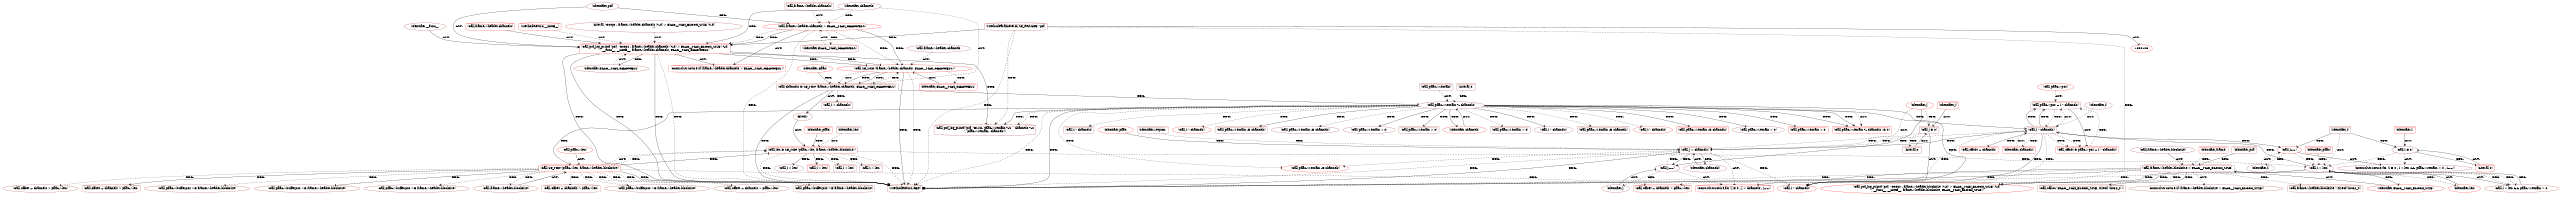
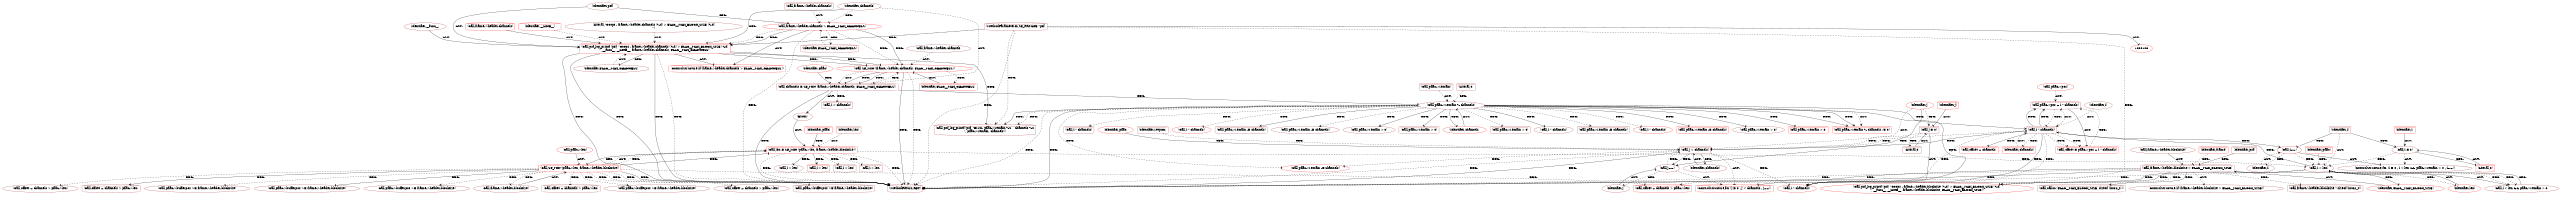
node "(MethodReturn,__LINE__)": label "(MethodReturn,__LINE__)" -> "(Identifier,__LINE__)"
edge "(Call,pflac->remain % channels)" -> "(Call,SF_MIN (pflac->len, frame->header.blocksize))": now "(Call,len = SF_MIN (pflac->len, frame->header.blocksize))" -> "(Call,SF_MIN (pflac->len, frame->header.blocksize))"
